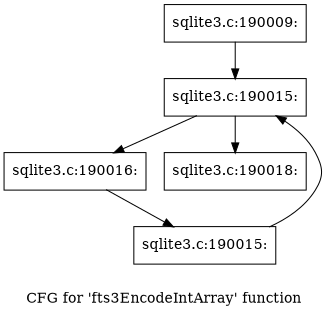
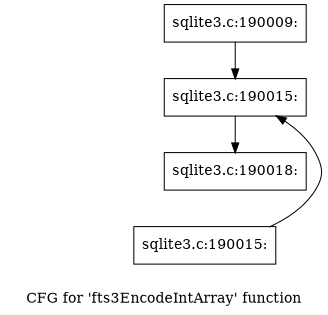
node "sqlite3.c:190016:": removed
